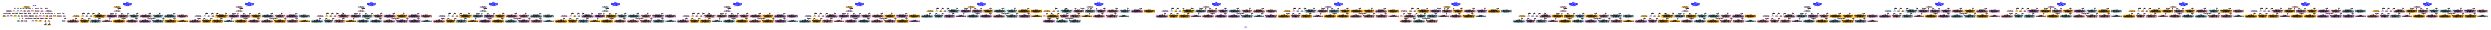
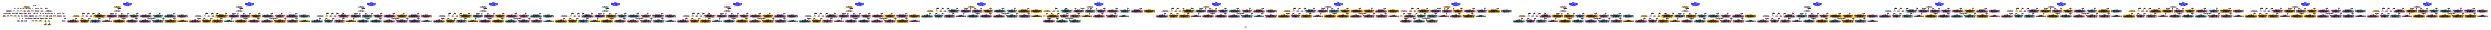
node "Place1": fillcolor orange -> lightpink
node "Person2": fillcolor orange -> lightblue
